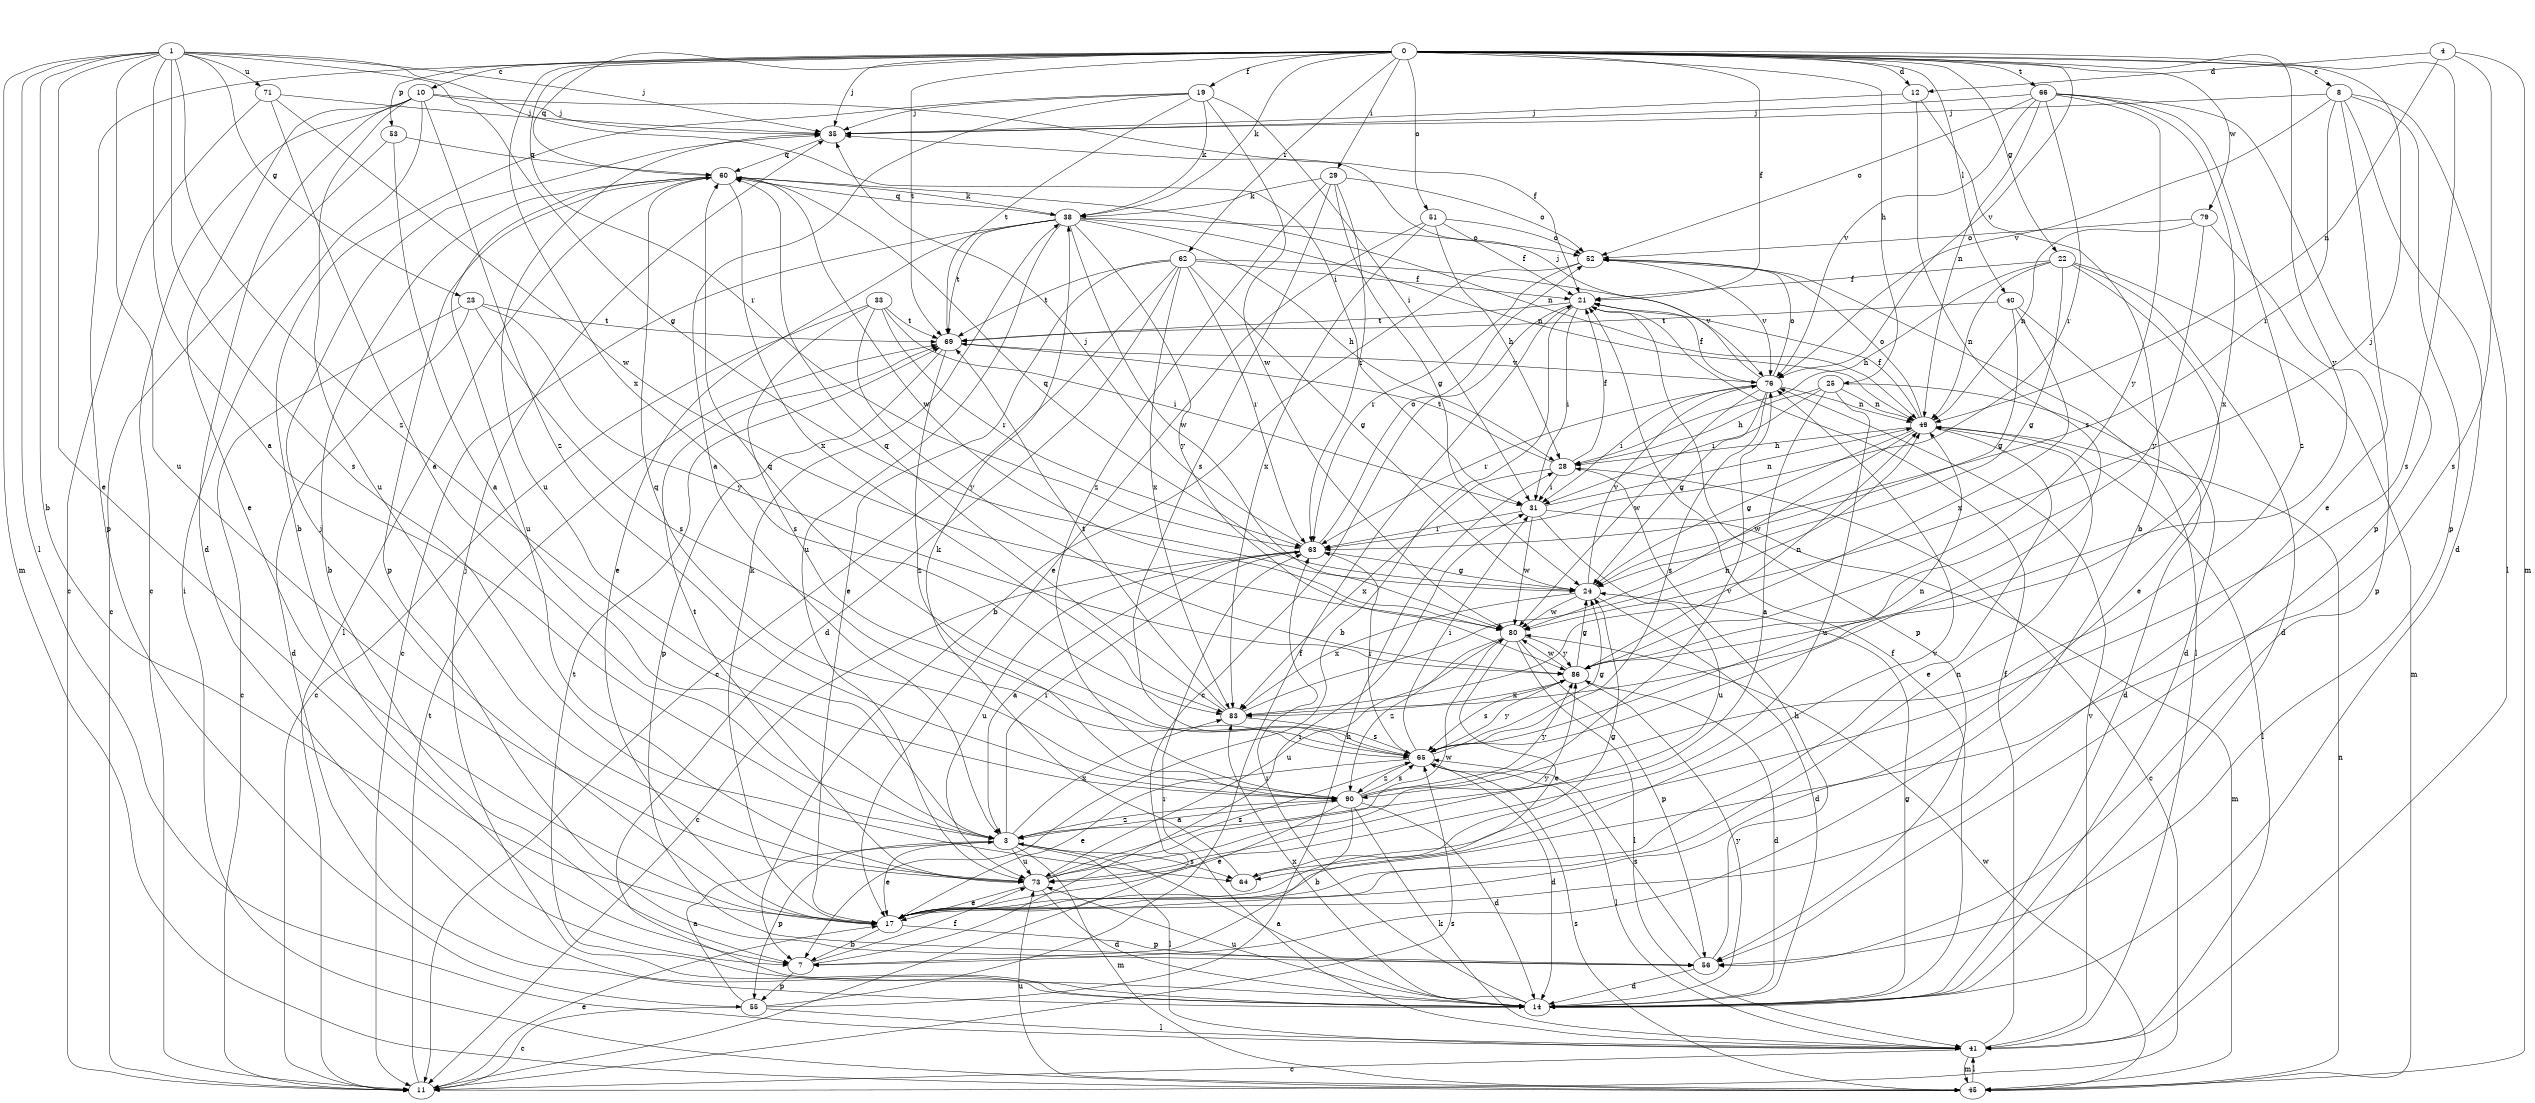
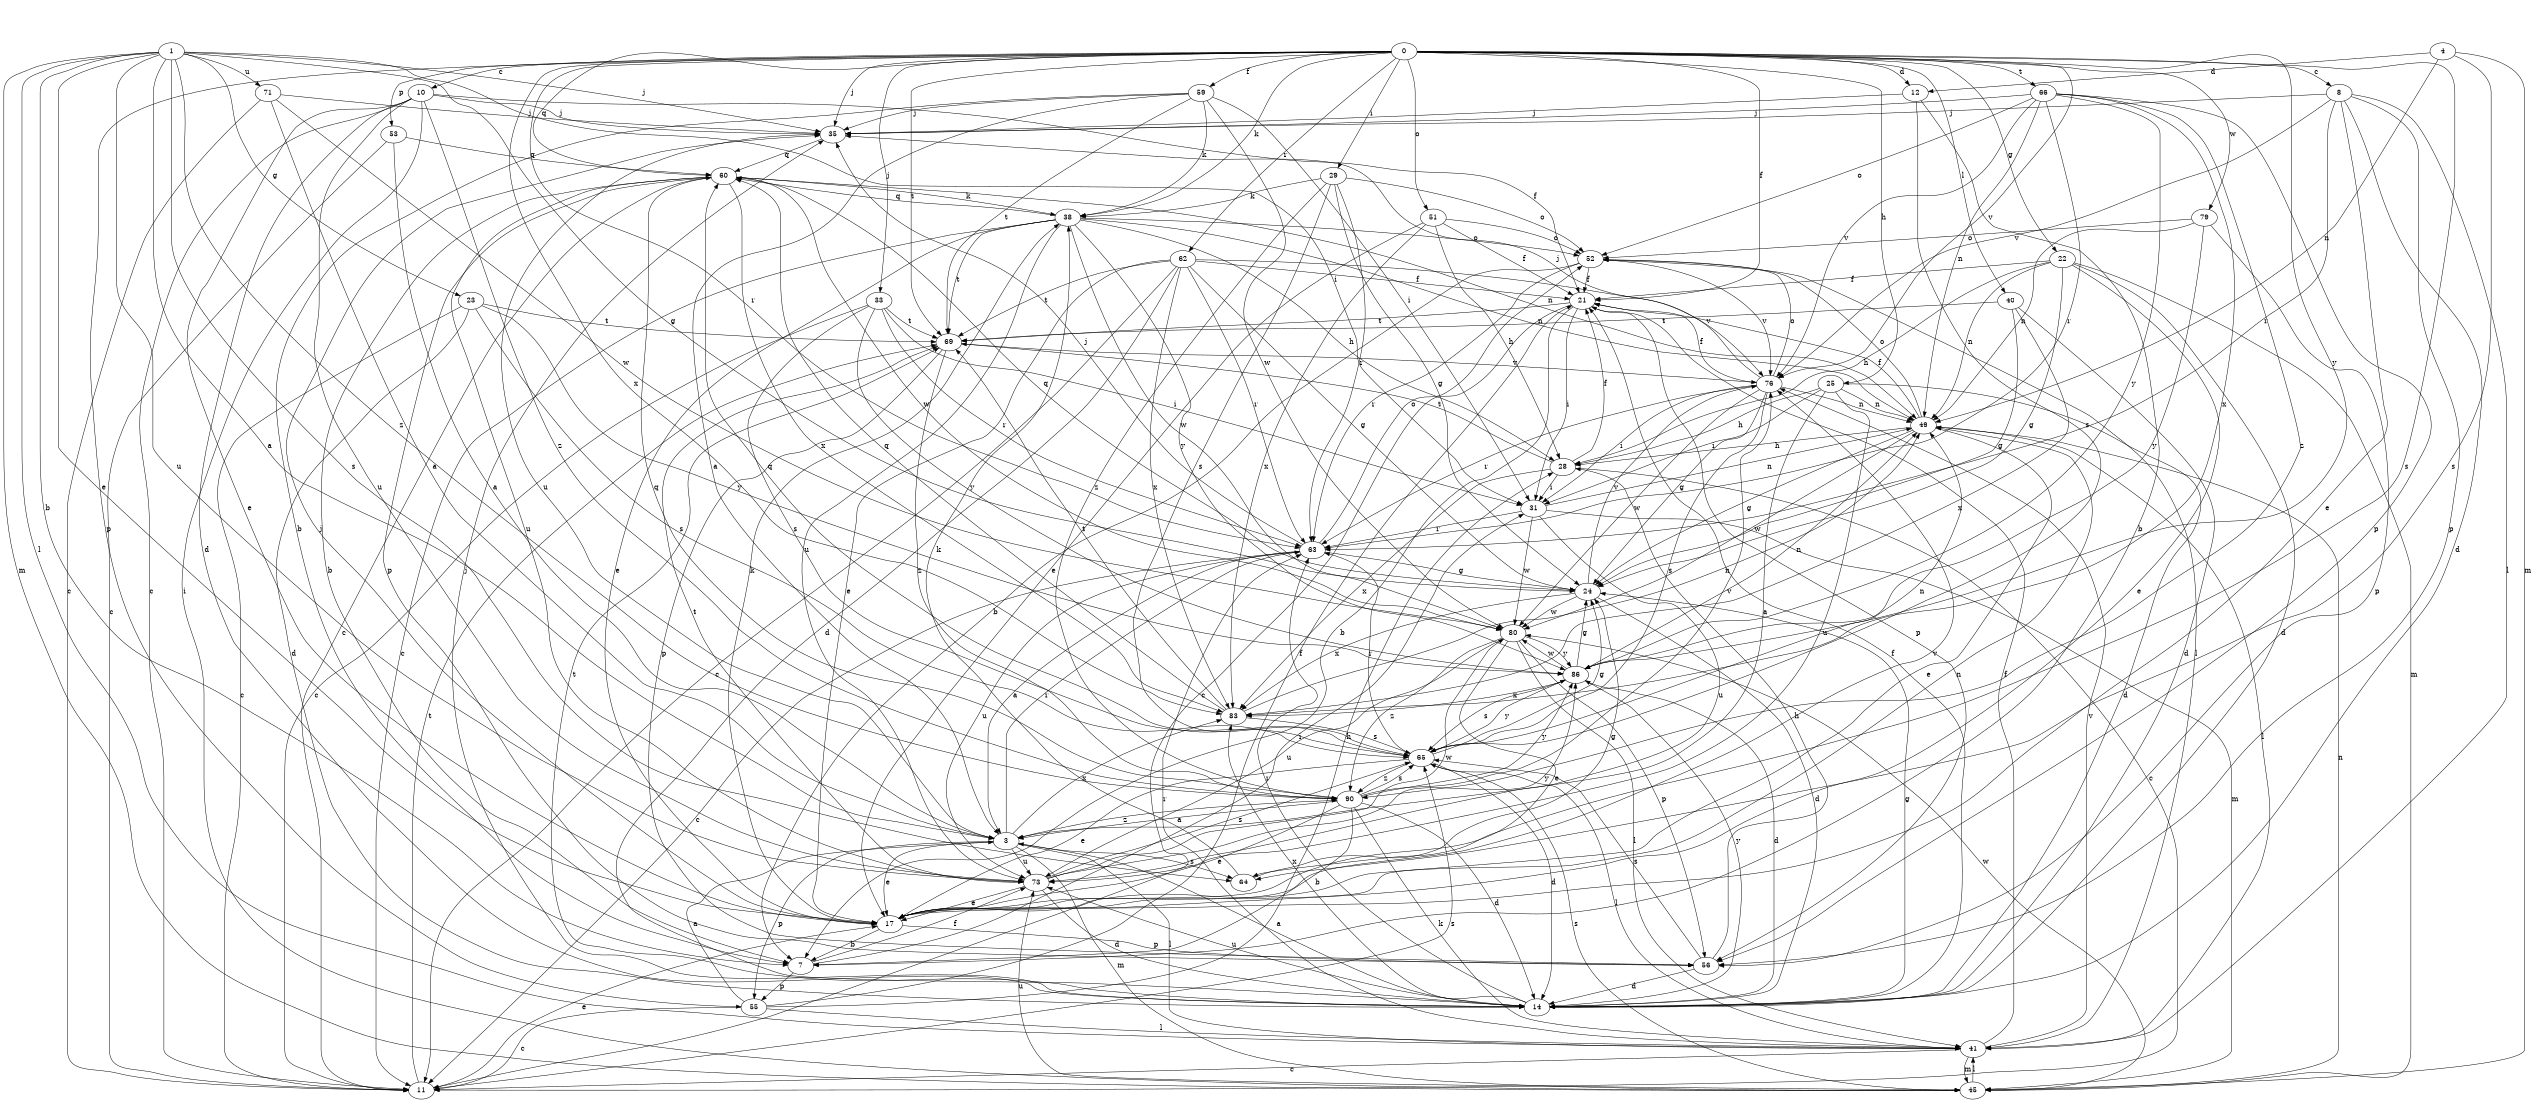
node "19": label "19" -> "59"
edge "0" -> "80": now "0" -> "33"
edge "52" -> "21": added, label "f"
edge "65" -> "31": removed, label "i"
edge "60" -> "11": label "l" -> "c"
